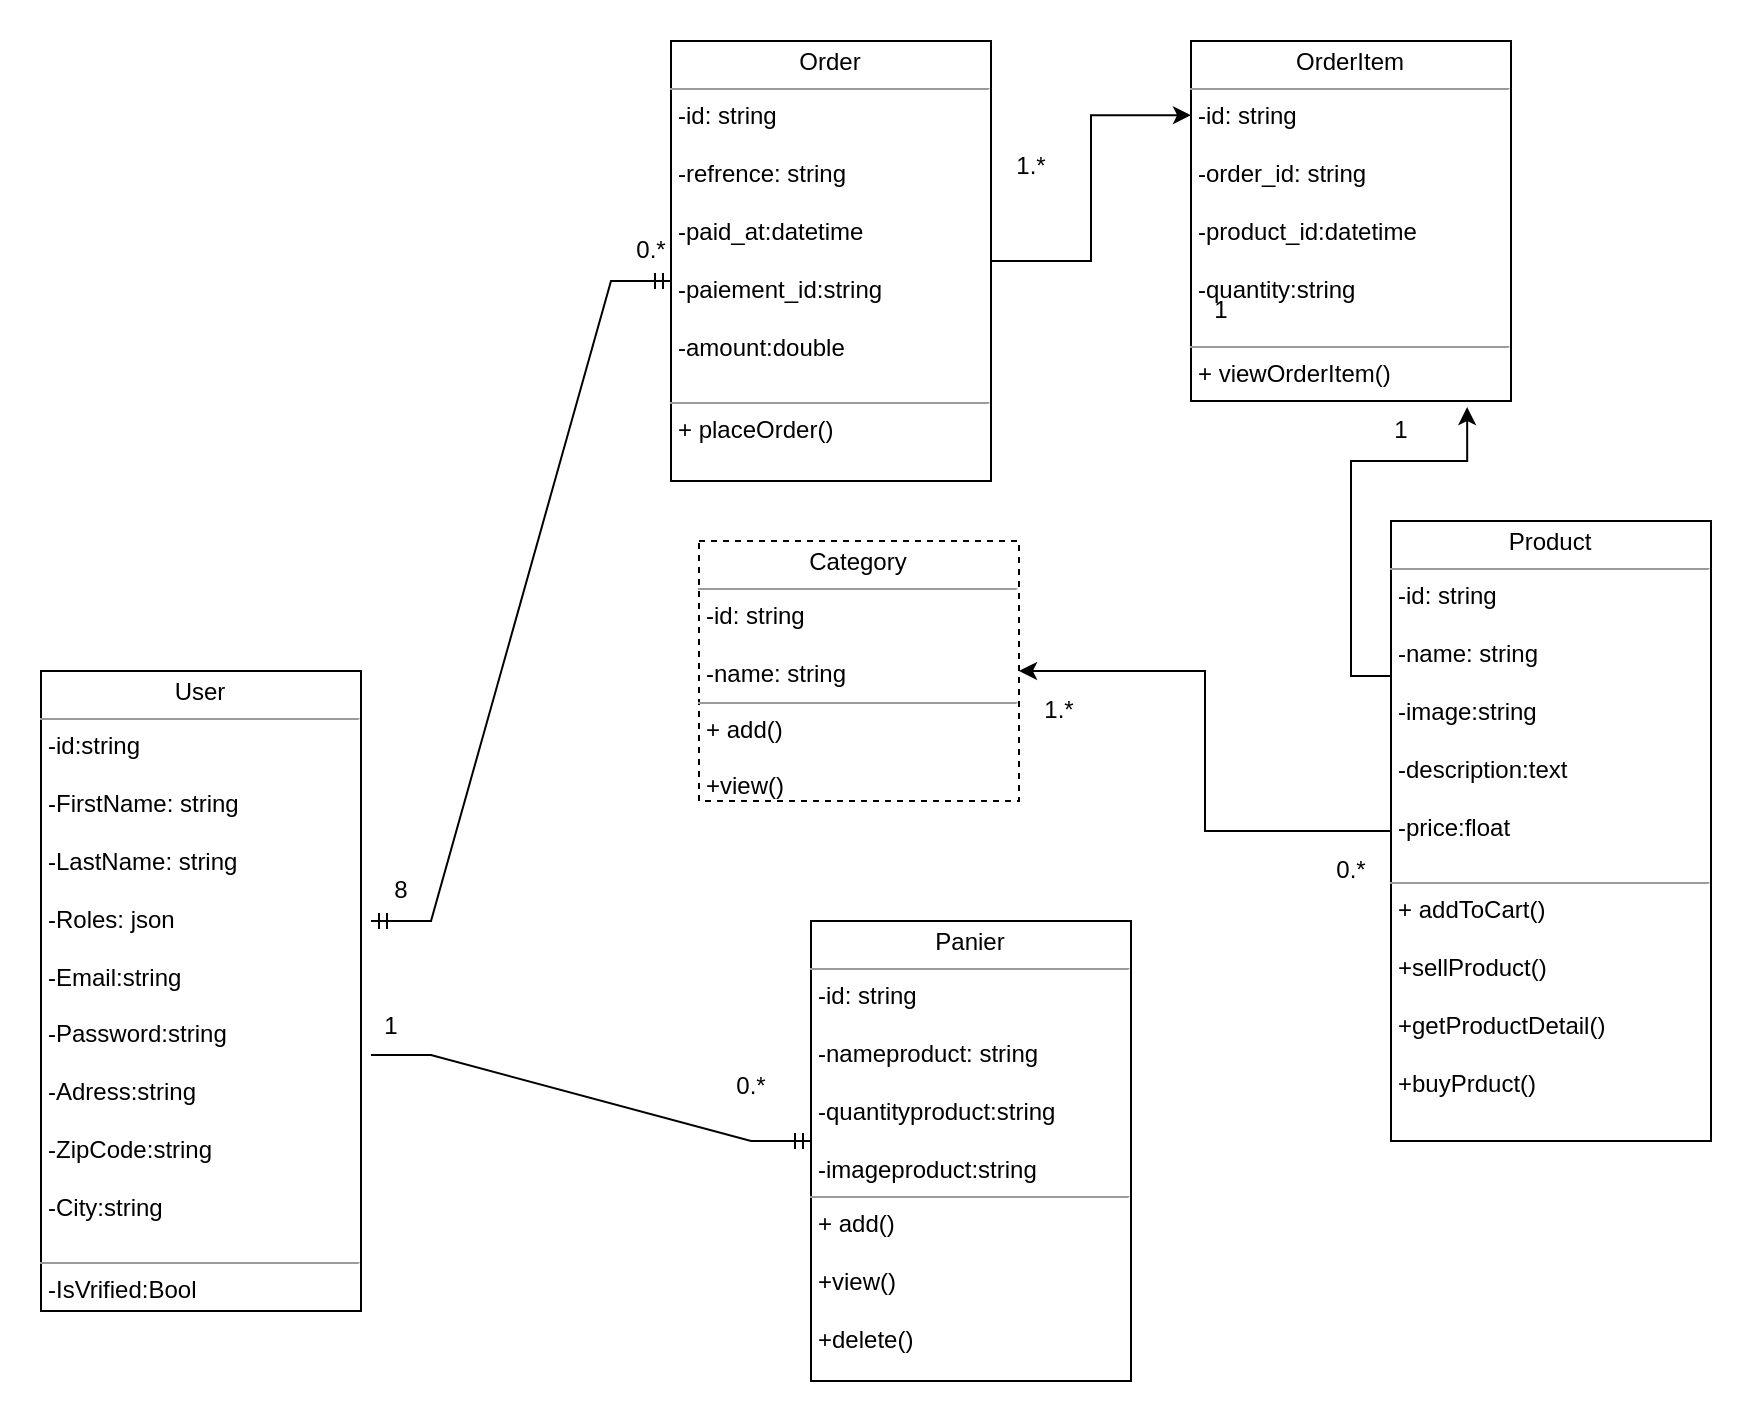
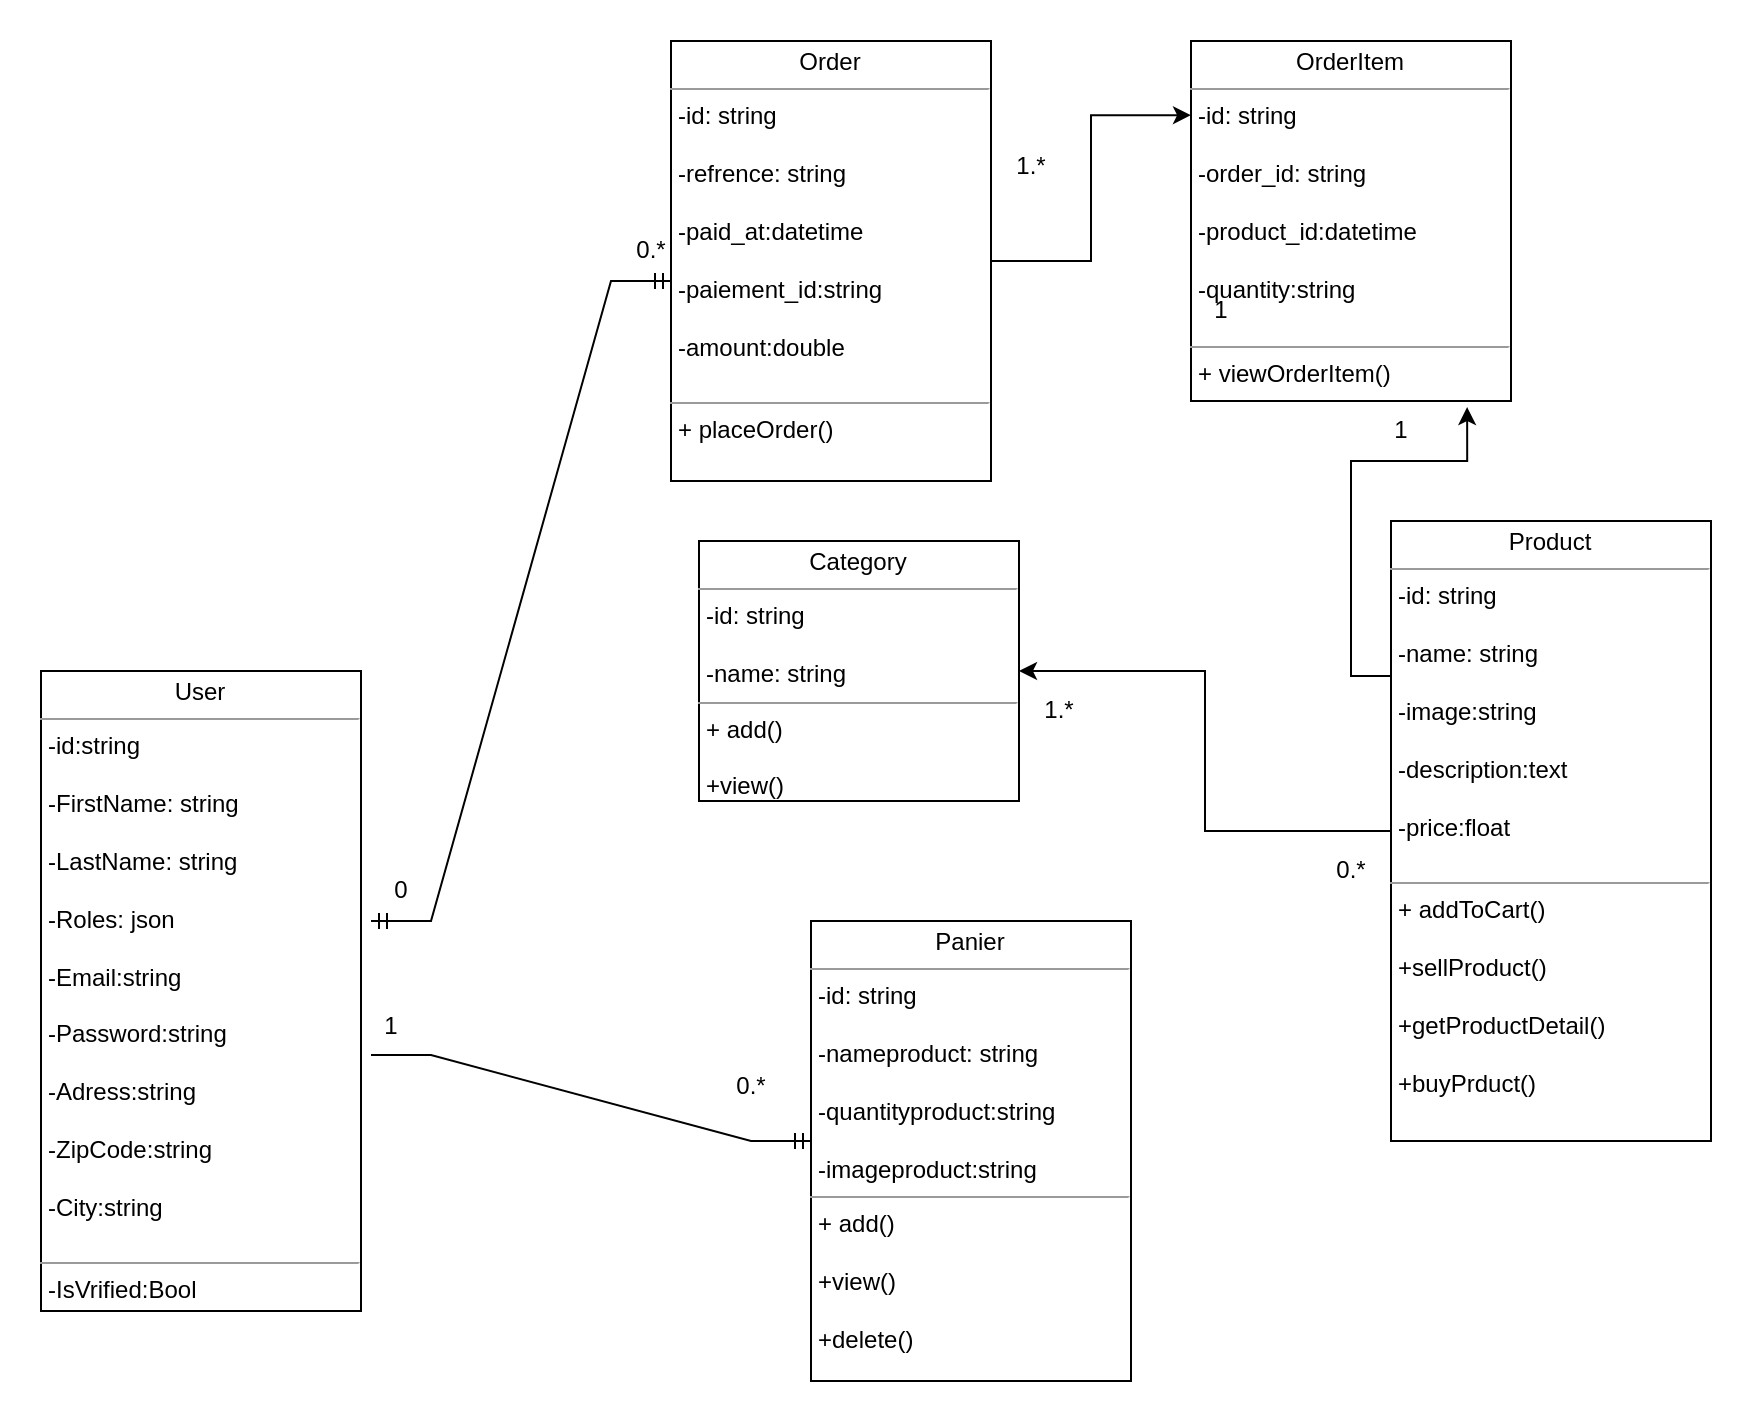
node "Category -id: string -name: string + add() +view()": style dashed -> solid
node "8": label "8" -> "0"
